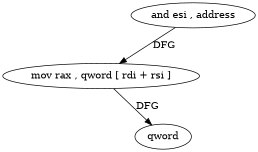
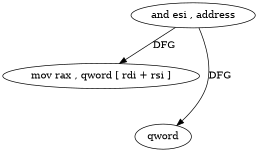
edge "mov rax , qword [ rdi + rsi ]" -> "qword": now "and esi , address" -> "qword"
